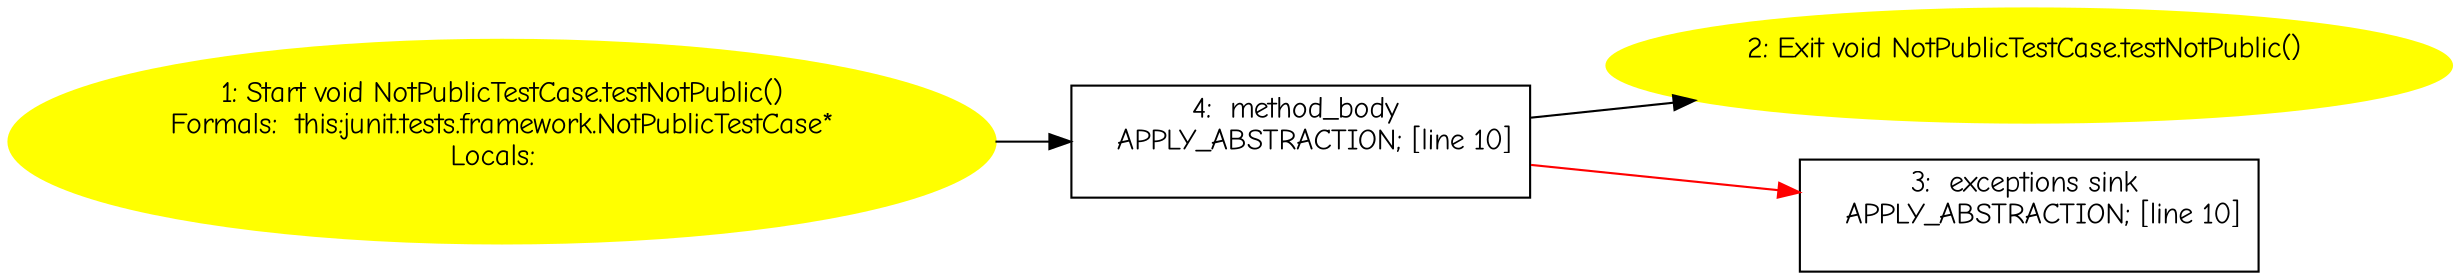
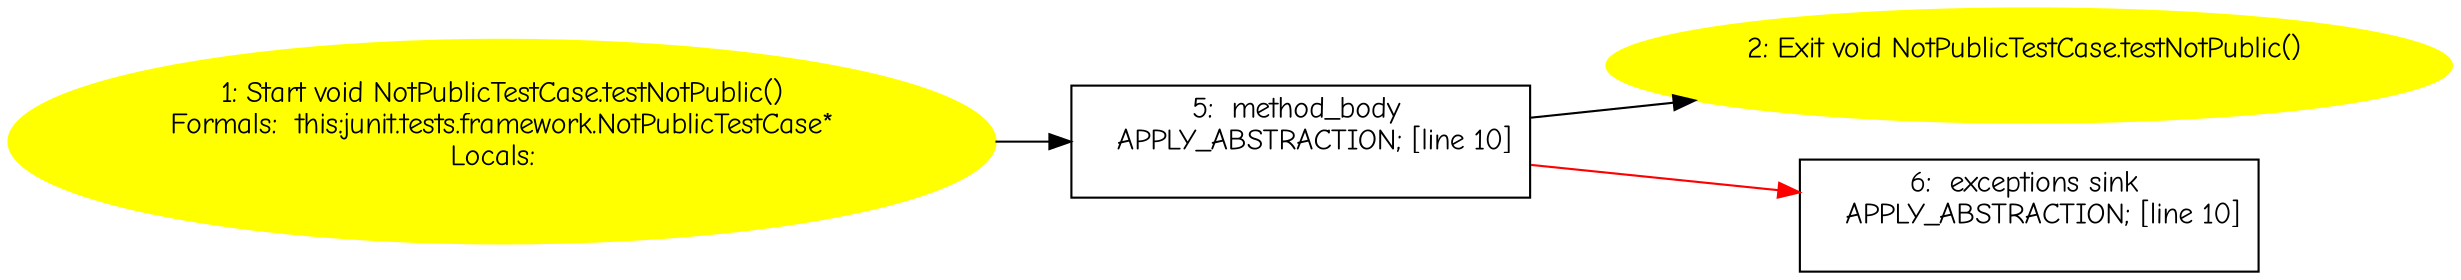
node "4:  method_body APPLY_ABSTRACTION; [line 10]": label "4:  method_body APPLY_ABSTRACTION; [line 10]" -> "5:  method_body APPLY_ABSTRACTION; [line 10]"
node "3:  exceptions sink APPLY_ABSTRACTION; [line 10]": label "3:  exceptions sink APPLY_ABSTRACTION; [line 10]" -> "6:  exceptions sink APPLY_ABSTRACTION; [line 10]"
